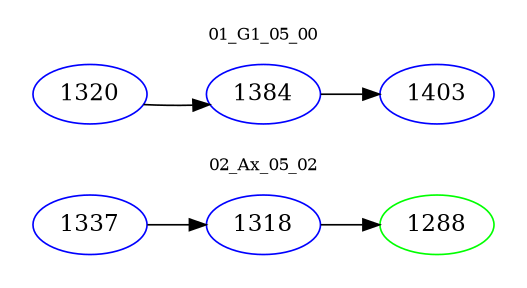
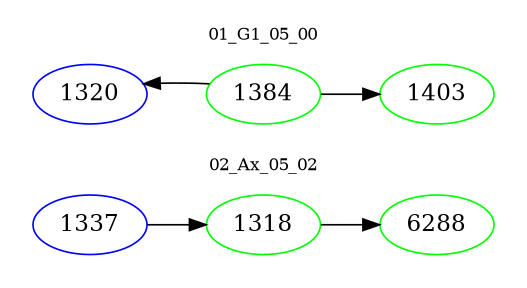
node "1384": color blue -> green
node "1403": color blue -> green
edge "1320" -> "1384": reversed
node "1318": color blue -> green
node "1288": label "1288" -> "6288"
